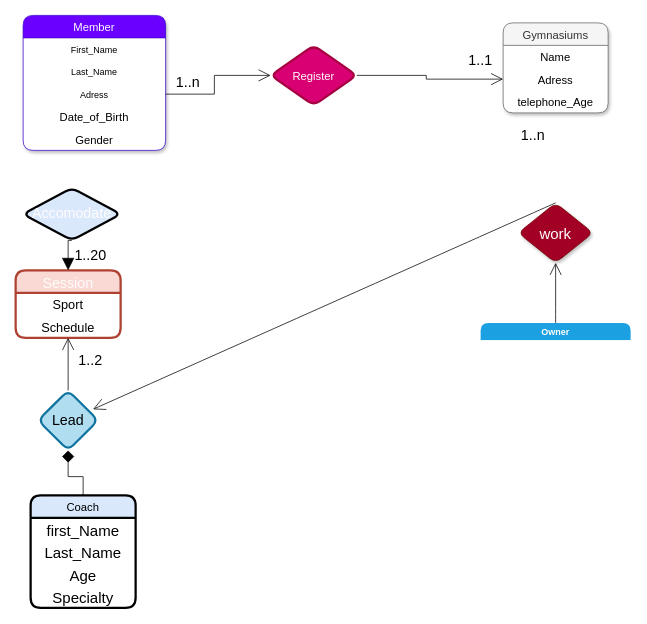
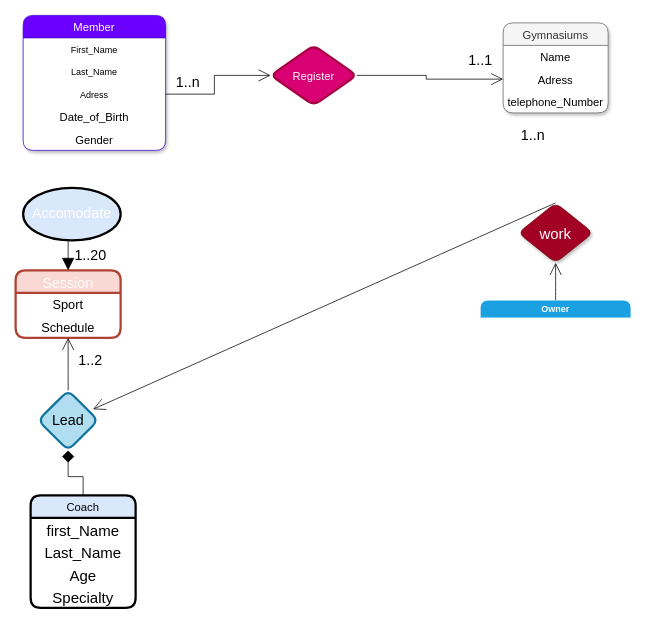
node "telephone_Age": label "telephone_Age" -> "telephone_Number"
node "Accomodate": shape diamond -> ellipse
node "Owner": moved (555, 372) -> (555, 349)
